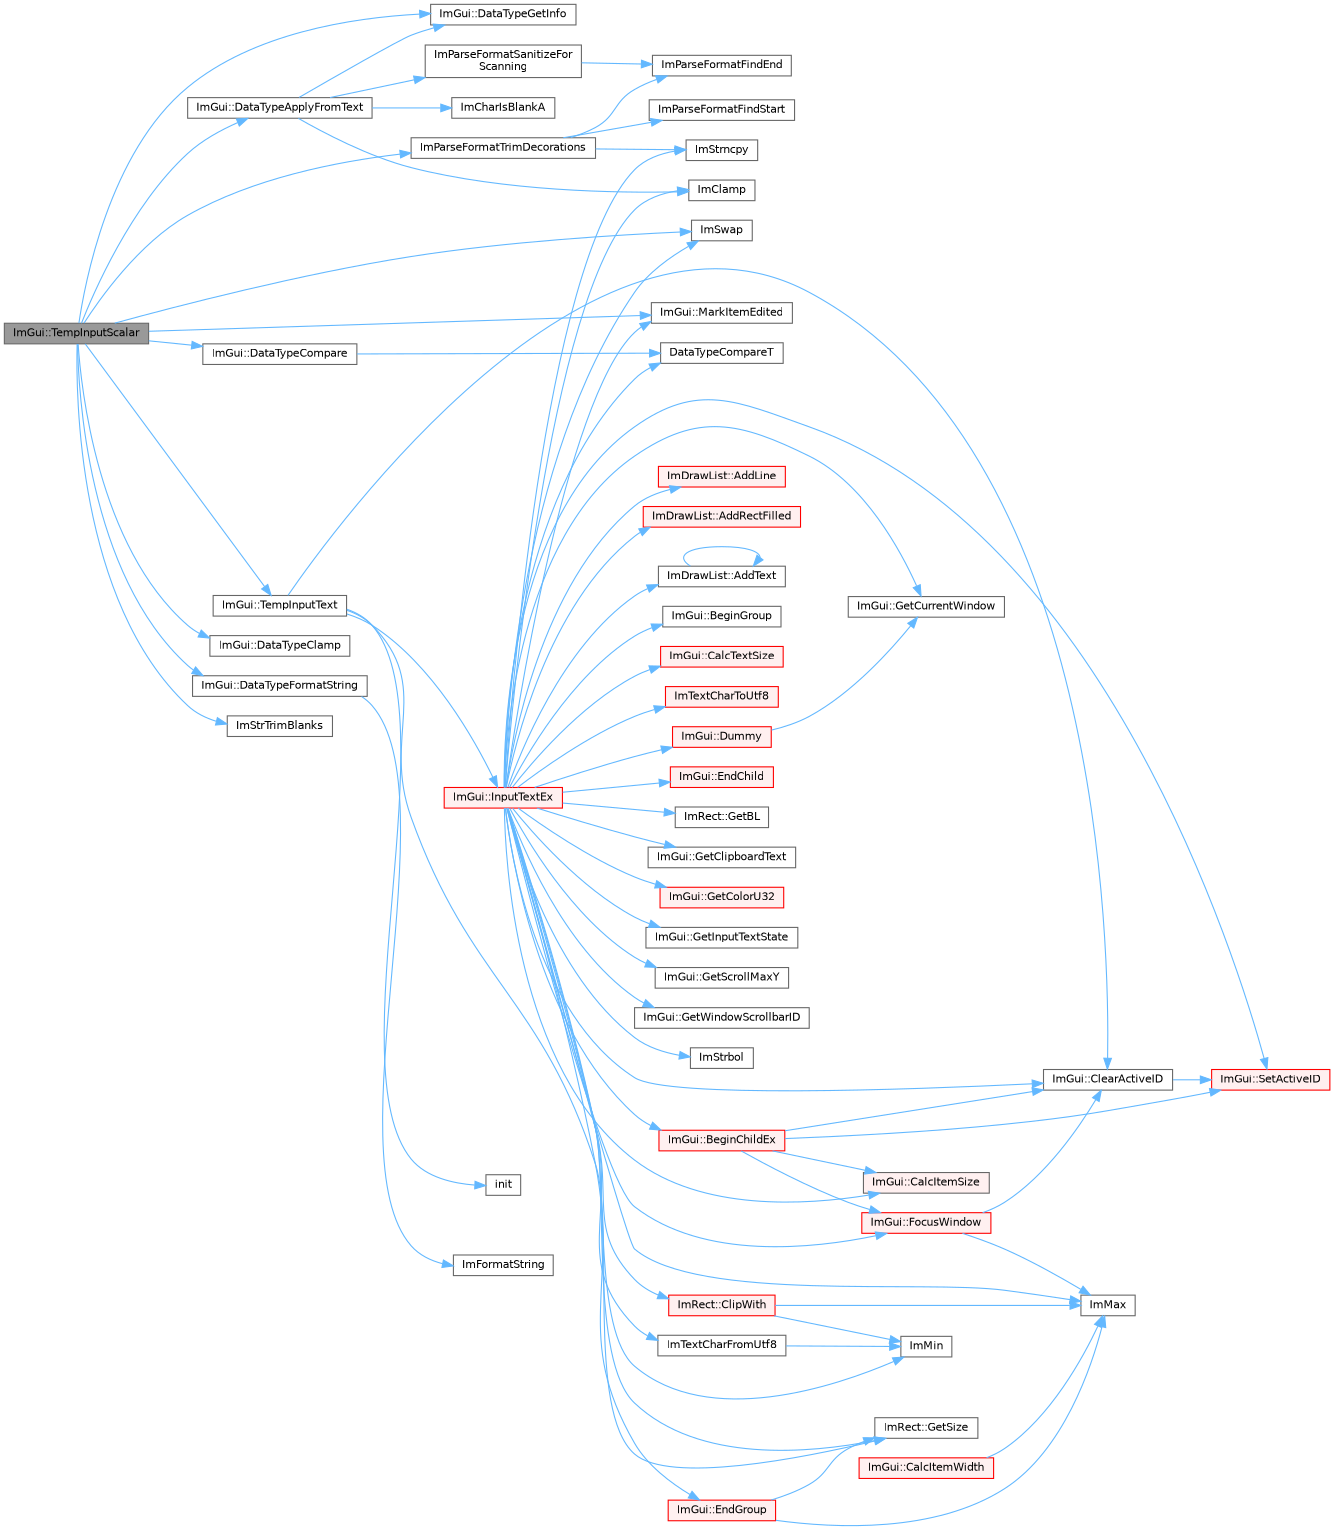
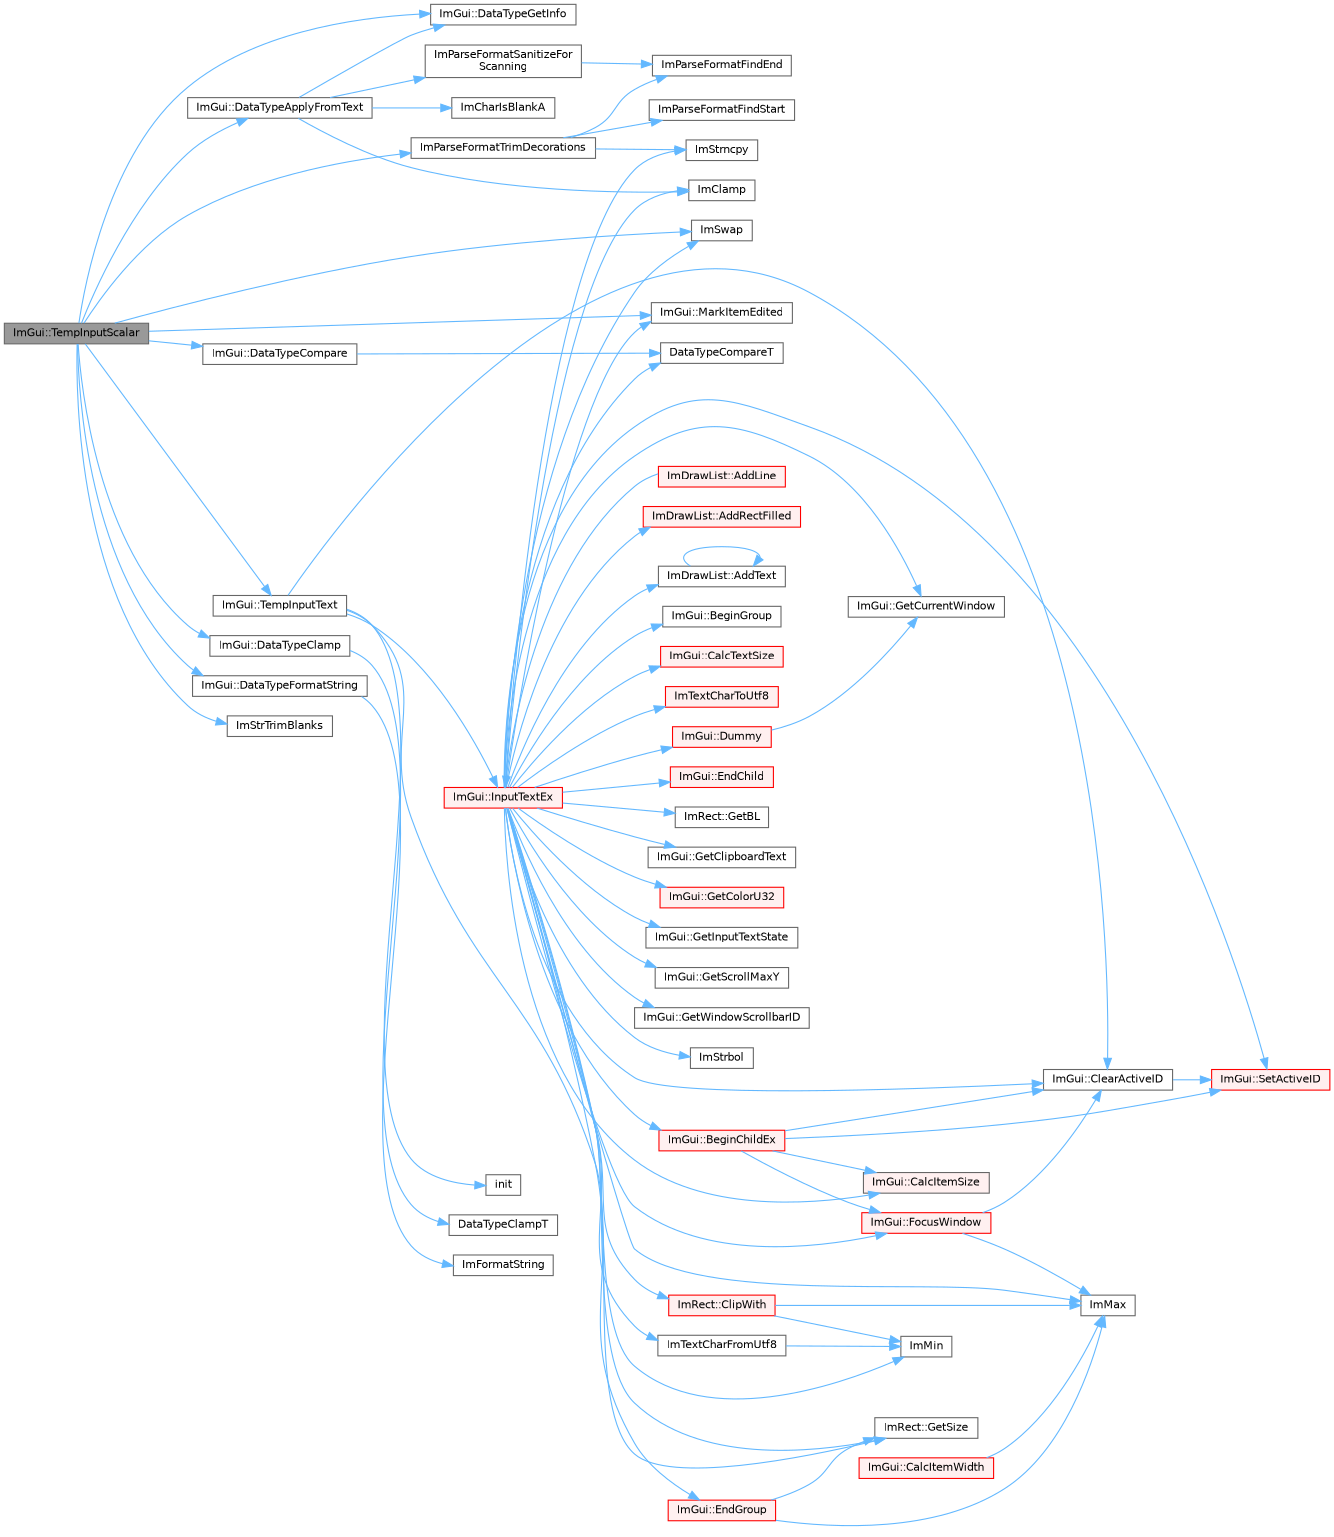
edge "ImGui::InputTextEx" -> "ImDrawList::AddLine": reversed
node "DataTypeClampT": added
